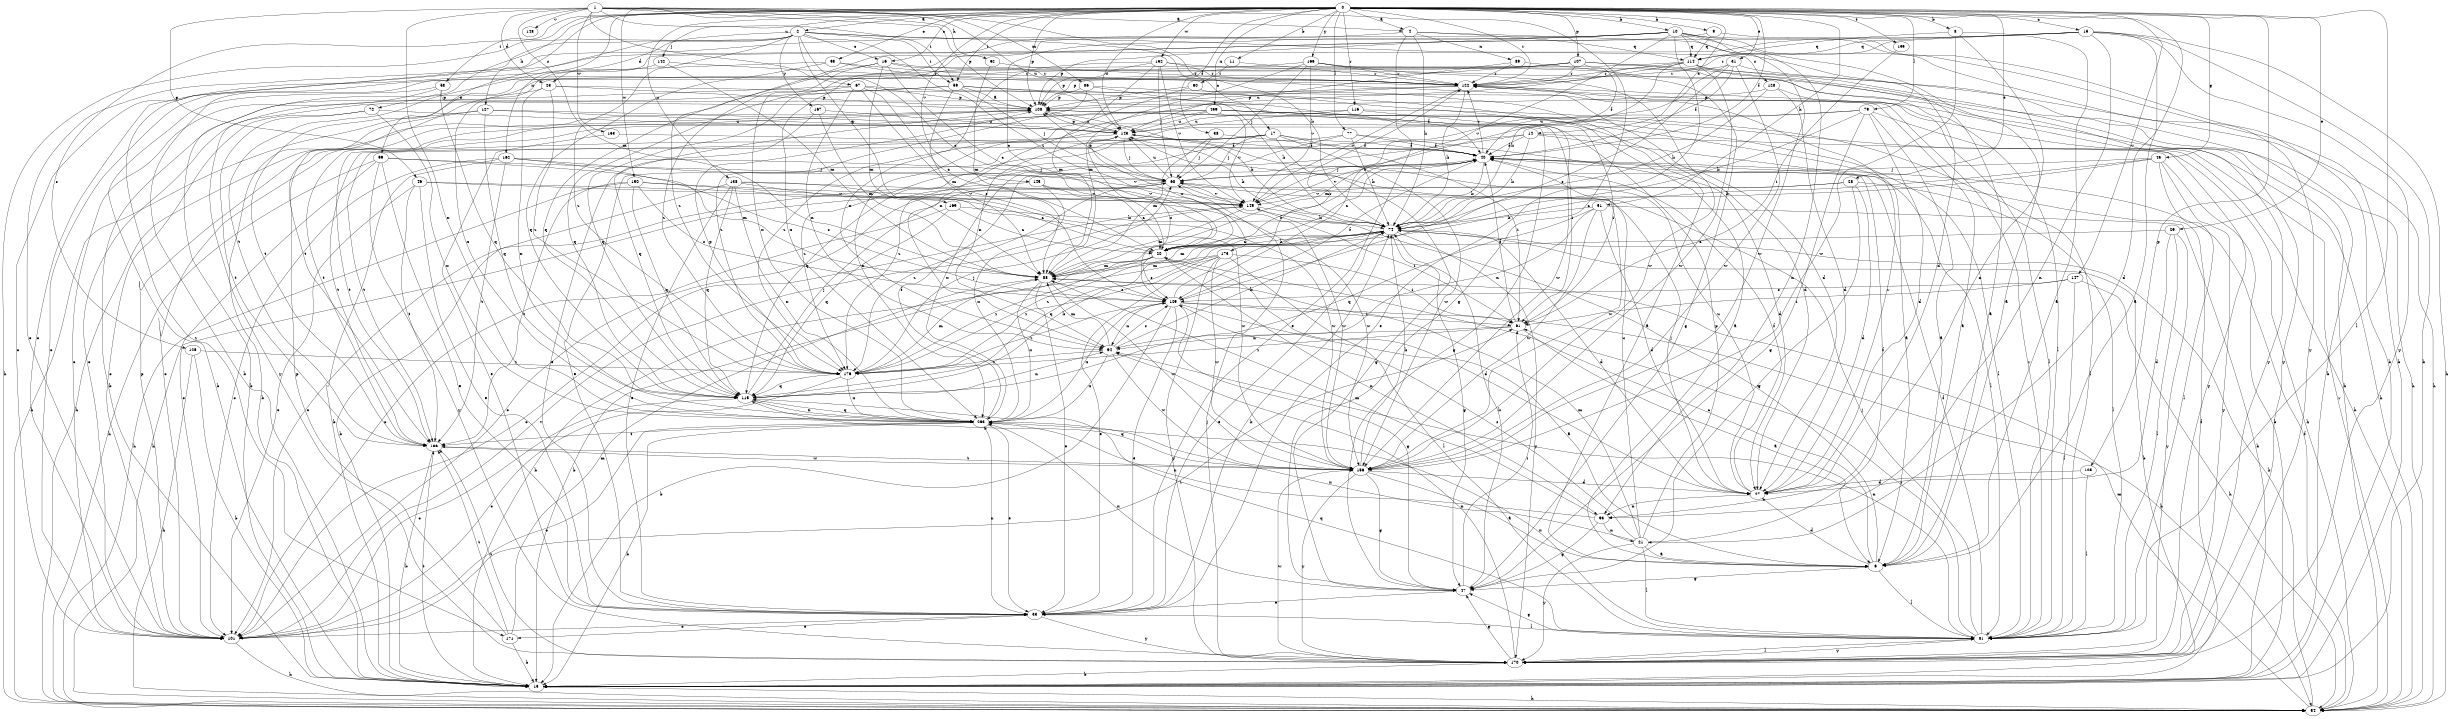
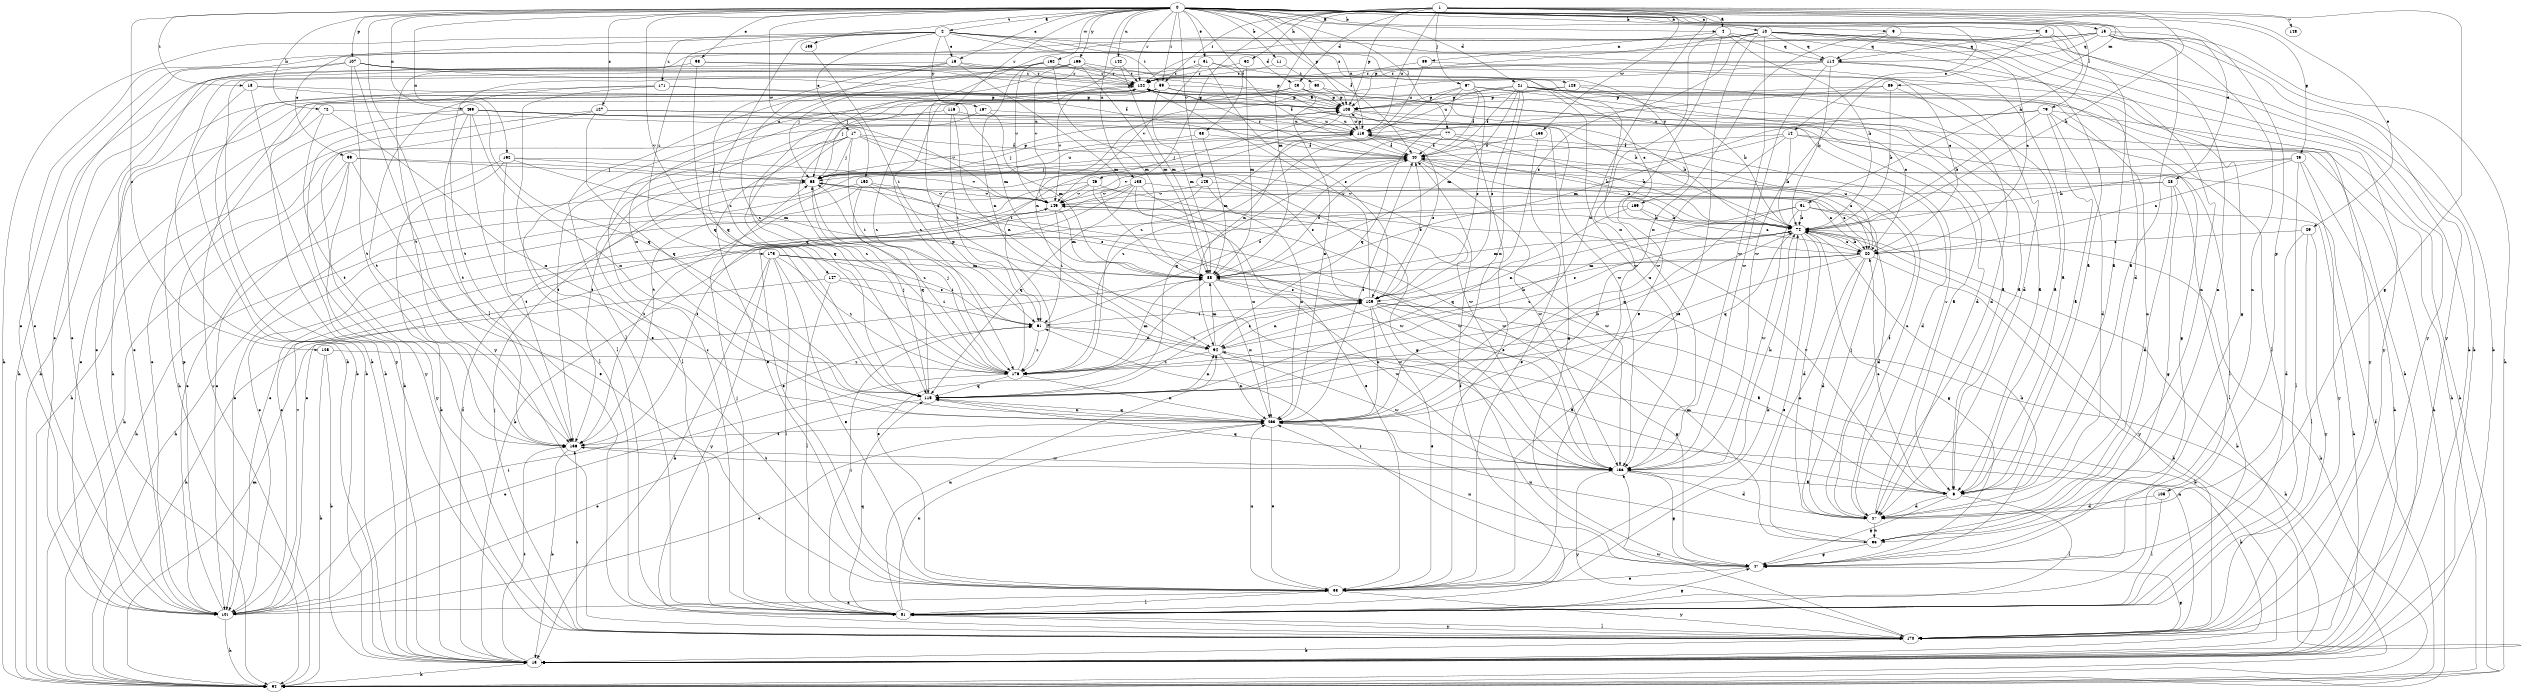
node "58": label "58" -> "18"
node "143": label "143" -> "113"
edge "93" -> "21": reversed
edge "33" -> "171": reversed
